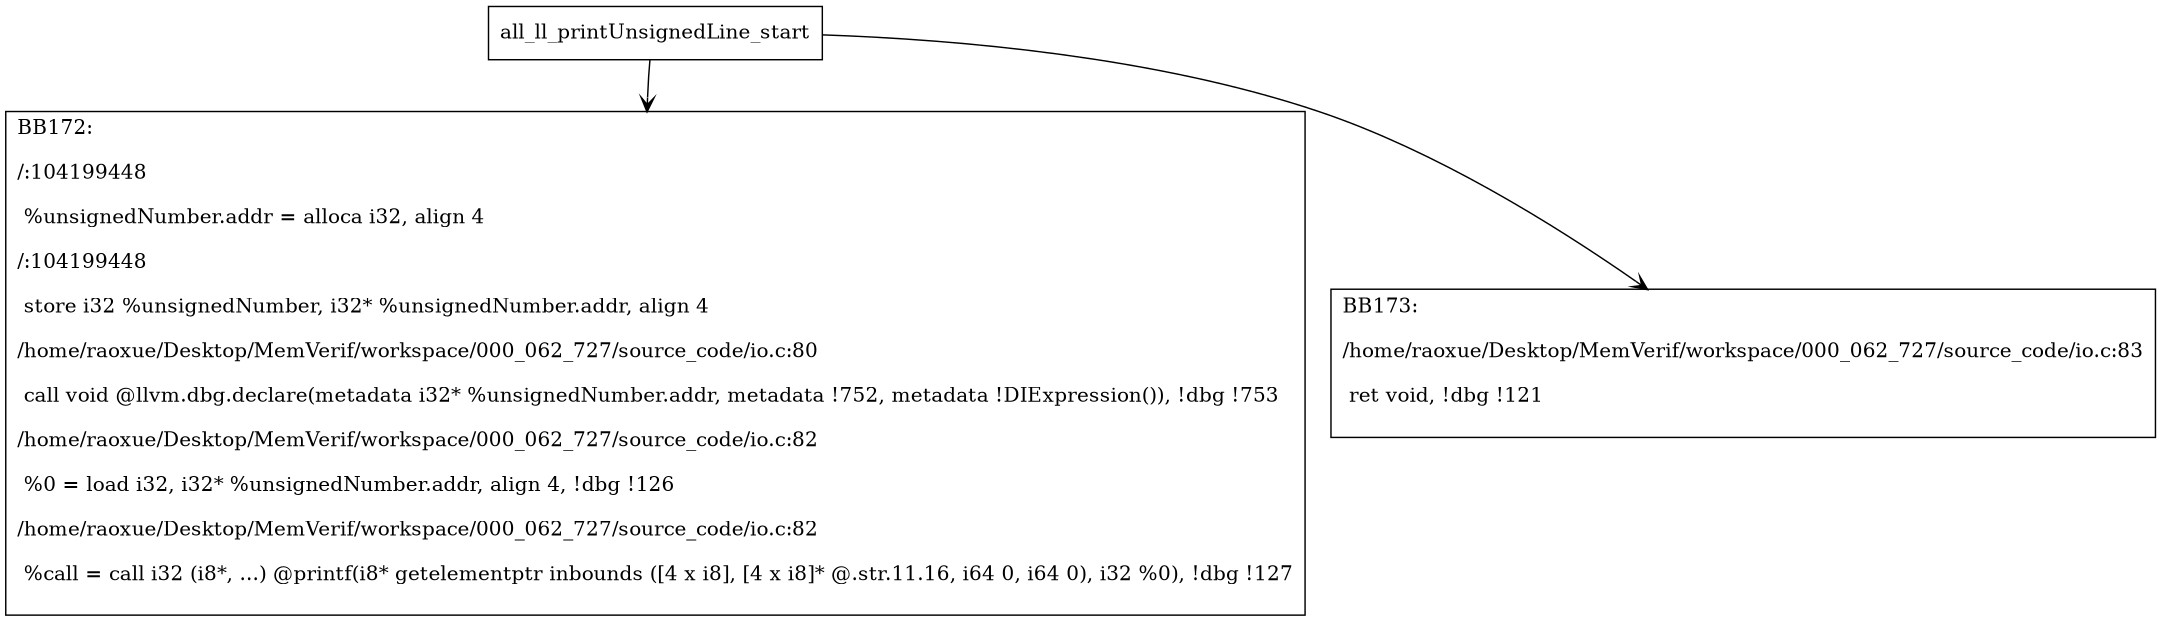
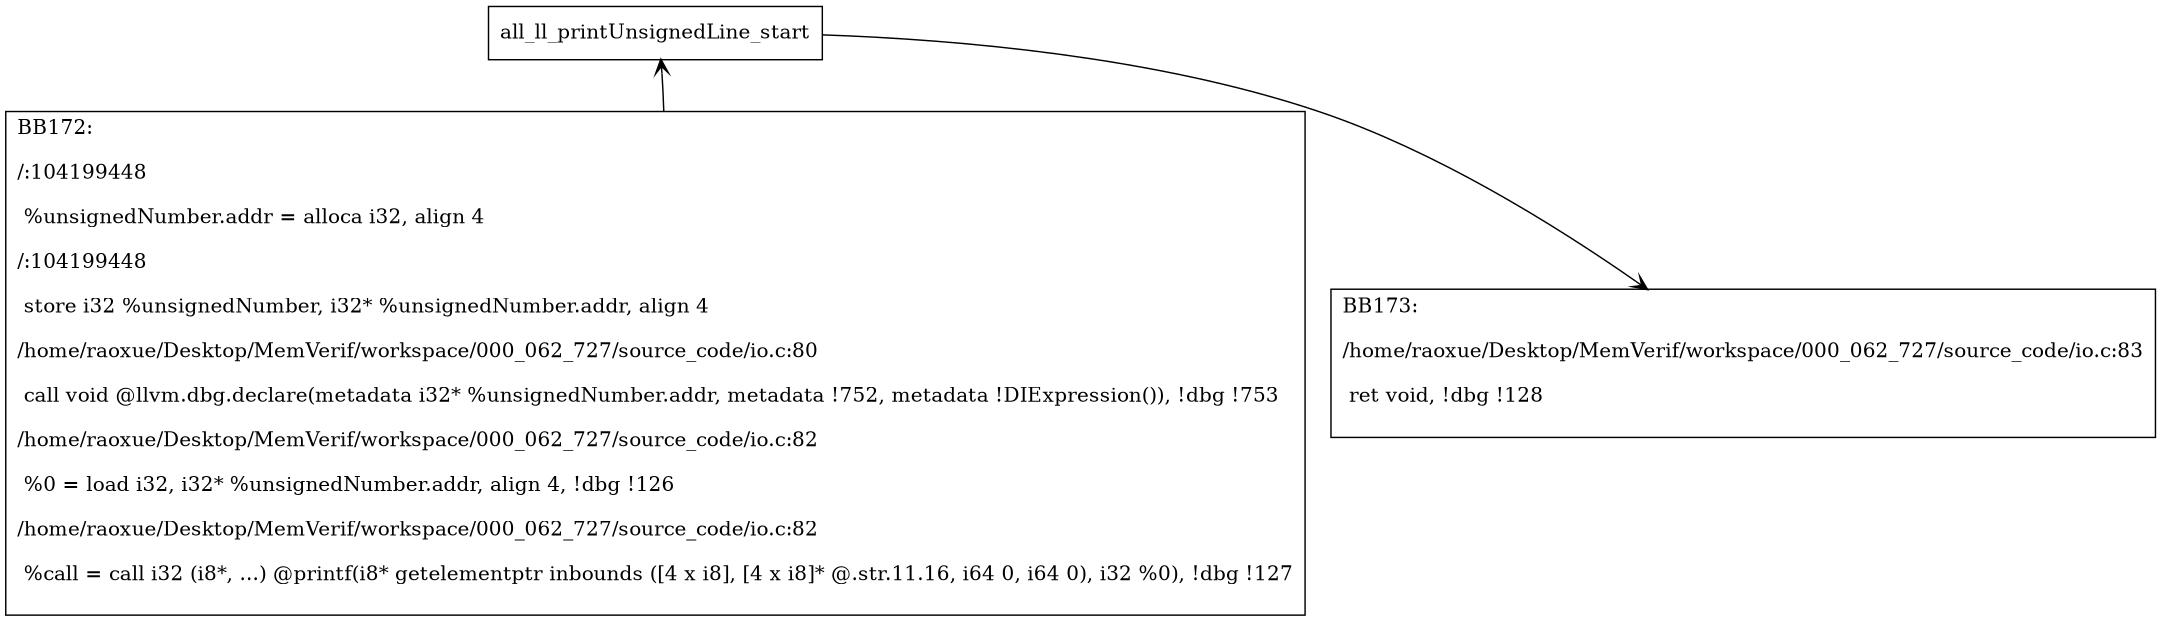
edge "all_ll_printUnsignedLine_start" -> "BB172:": reversed
node "BB173:": text "ret void, !dbg !121" -> "ret void, !dbg !128"
